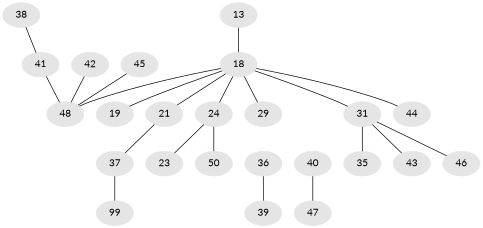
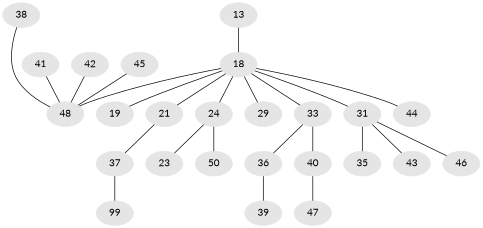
edge "38" -- "41": now "38" -- "48"
node "33": added
